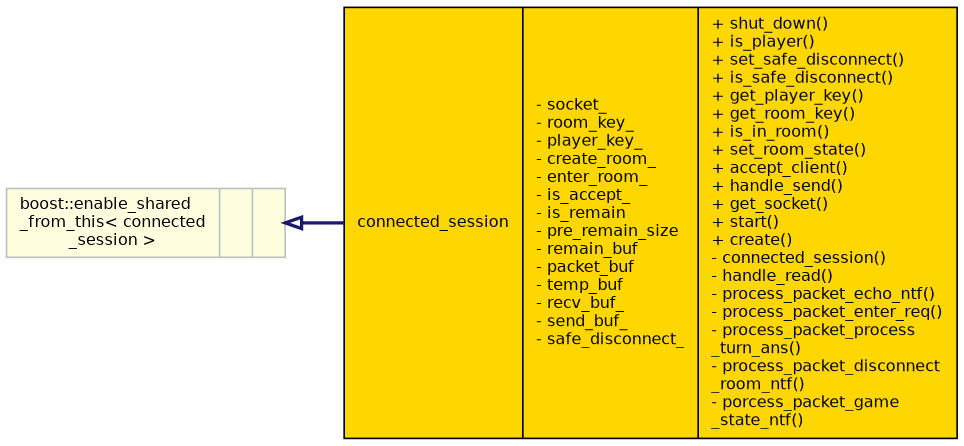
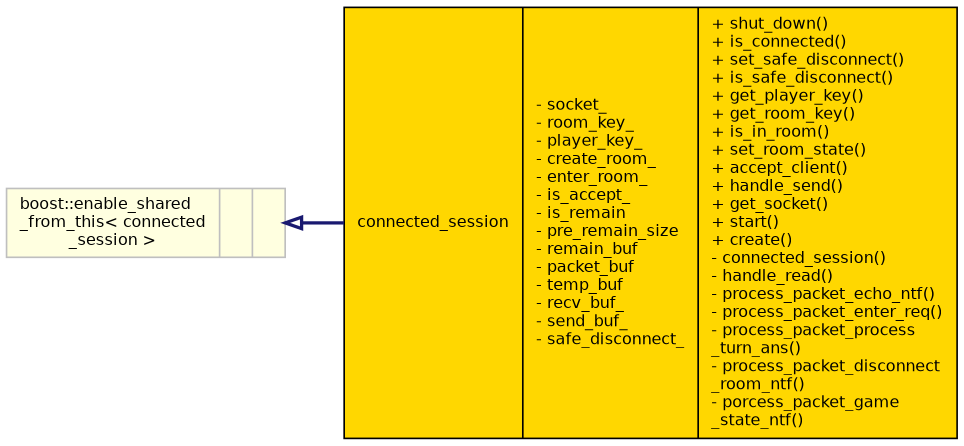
node "connected_session": text "+ is_player()" -> "+ is_connected()"
